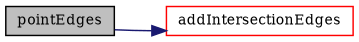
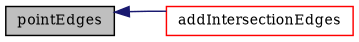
edge "pointEdges" -> "addIntersectionEdges": reversed
